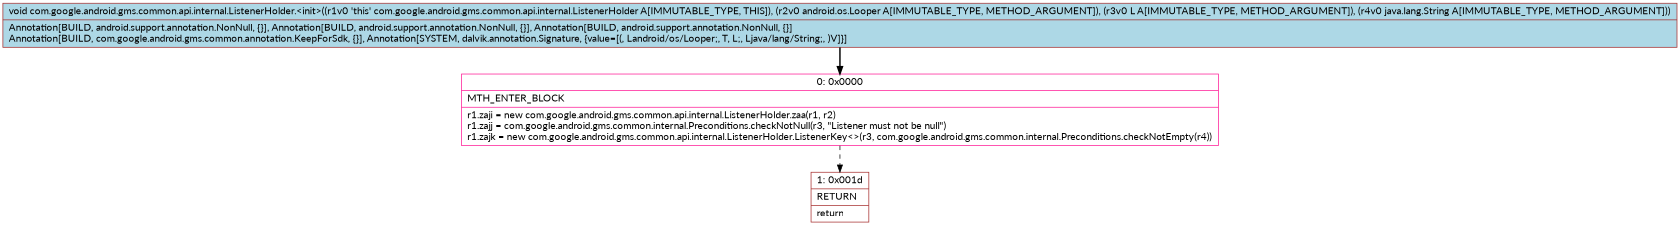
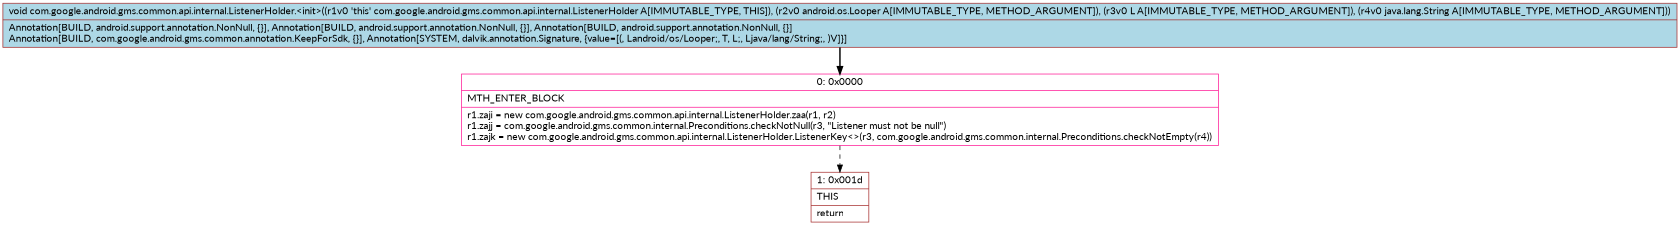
node "1: 0x001d": text "RETURN" -> "THIS"
